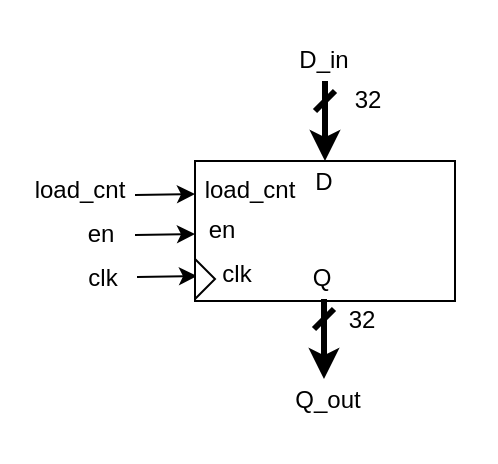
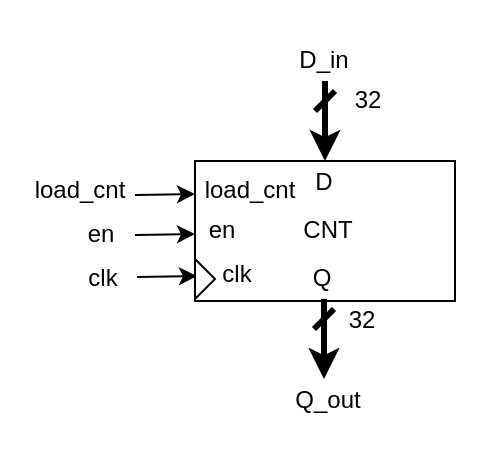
node "CNT": added
